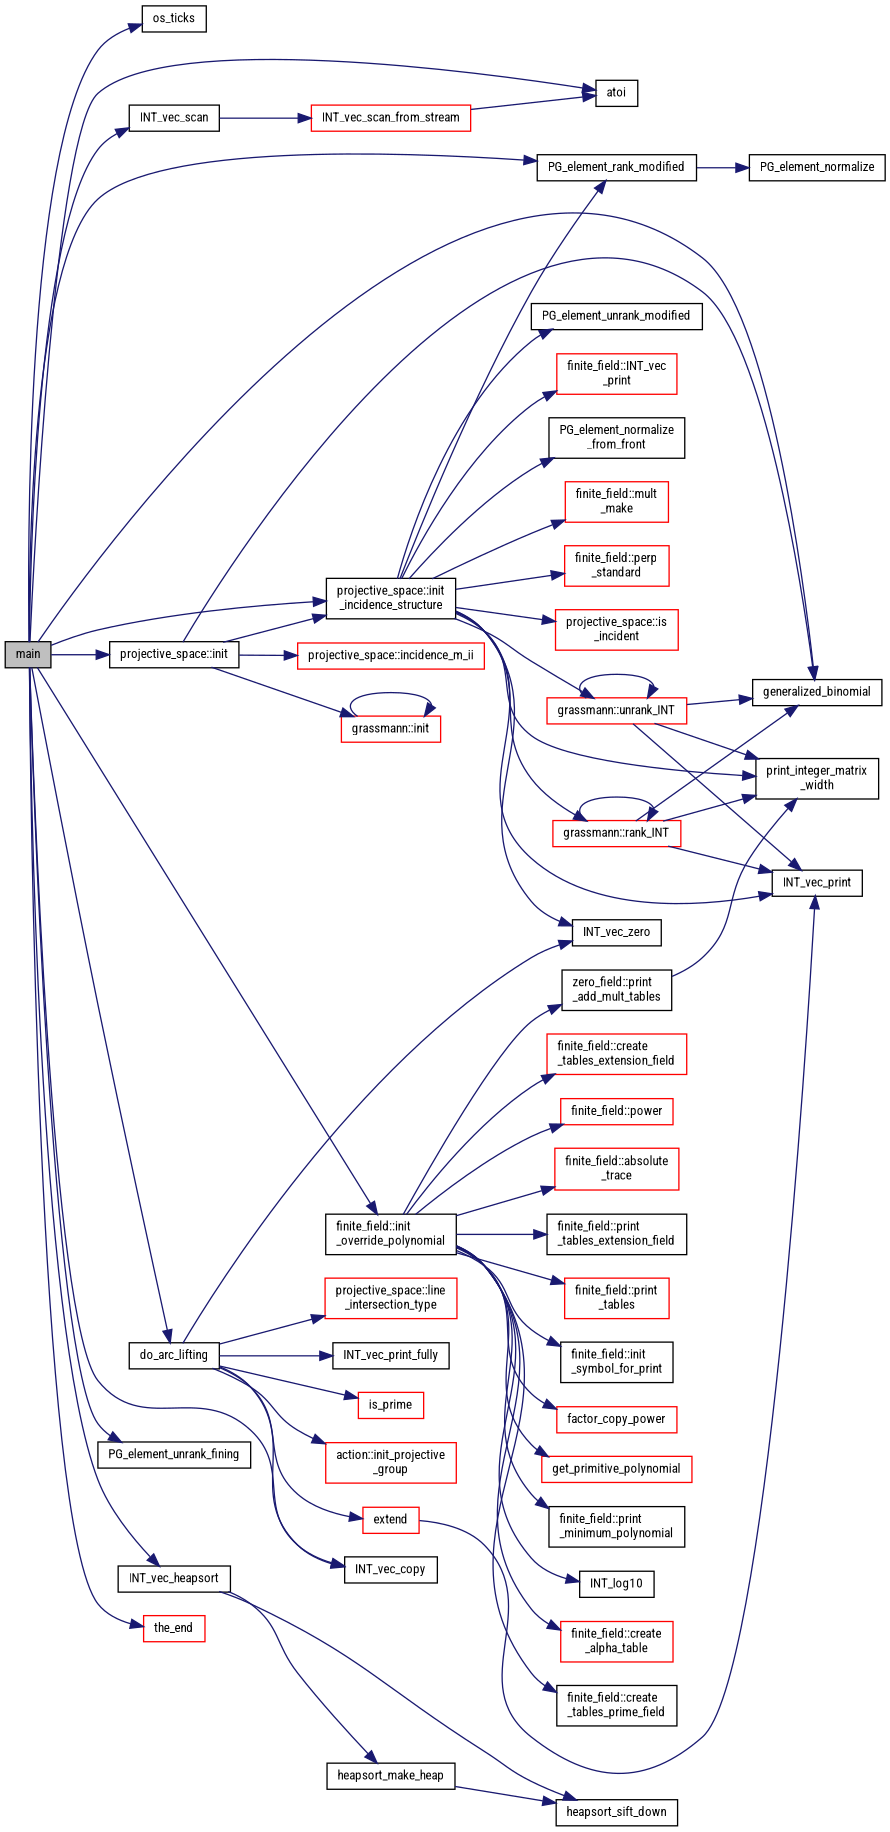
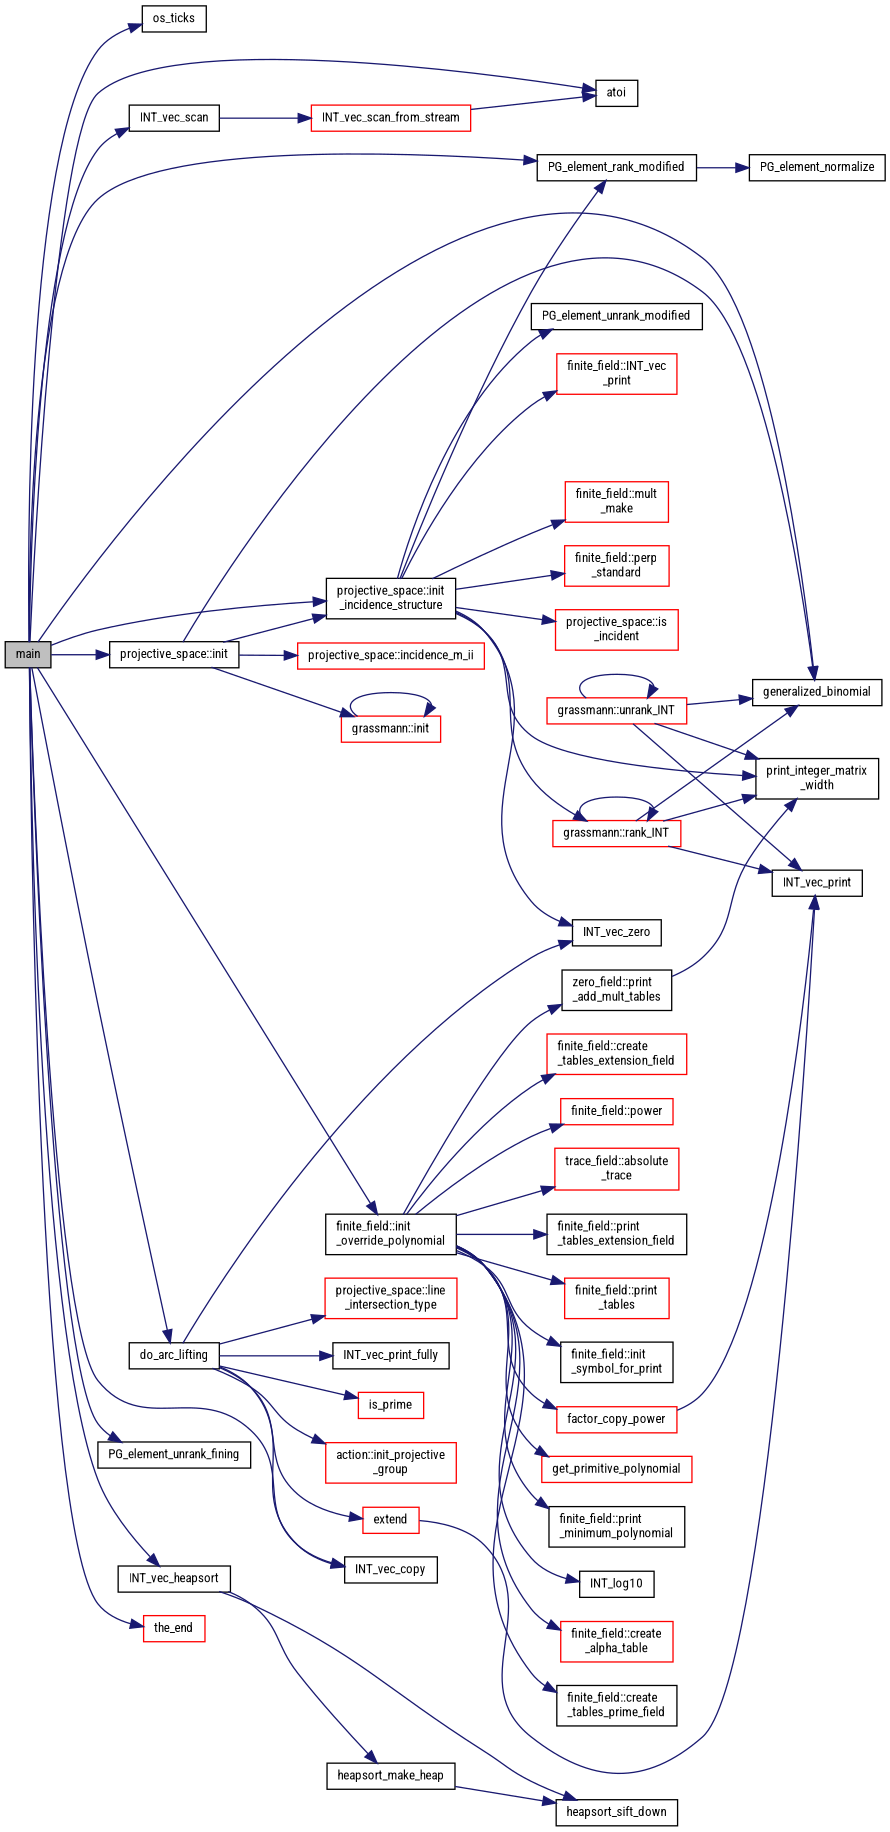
node "PG_element_normalize _from_front": removed
edge "projective_space::init _incidence_structure" -> "grassmann::unrank_INT": removed
edge "projective_space::init _incidence_structure" -> "INT_vec_print": now "factor_copy_power" -> "INT_vec_print"
node "finite_field::absolute _trace": label "finite_field::absolute _trace" -> "trace_field::absolute _trace"
